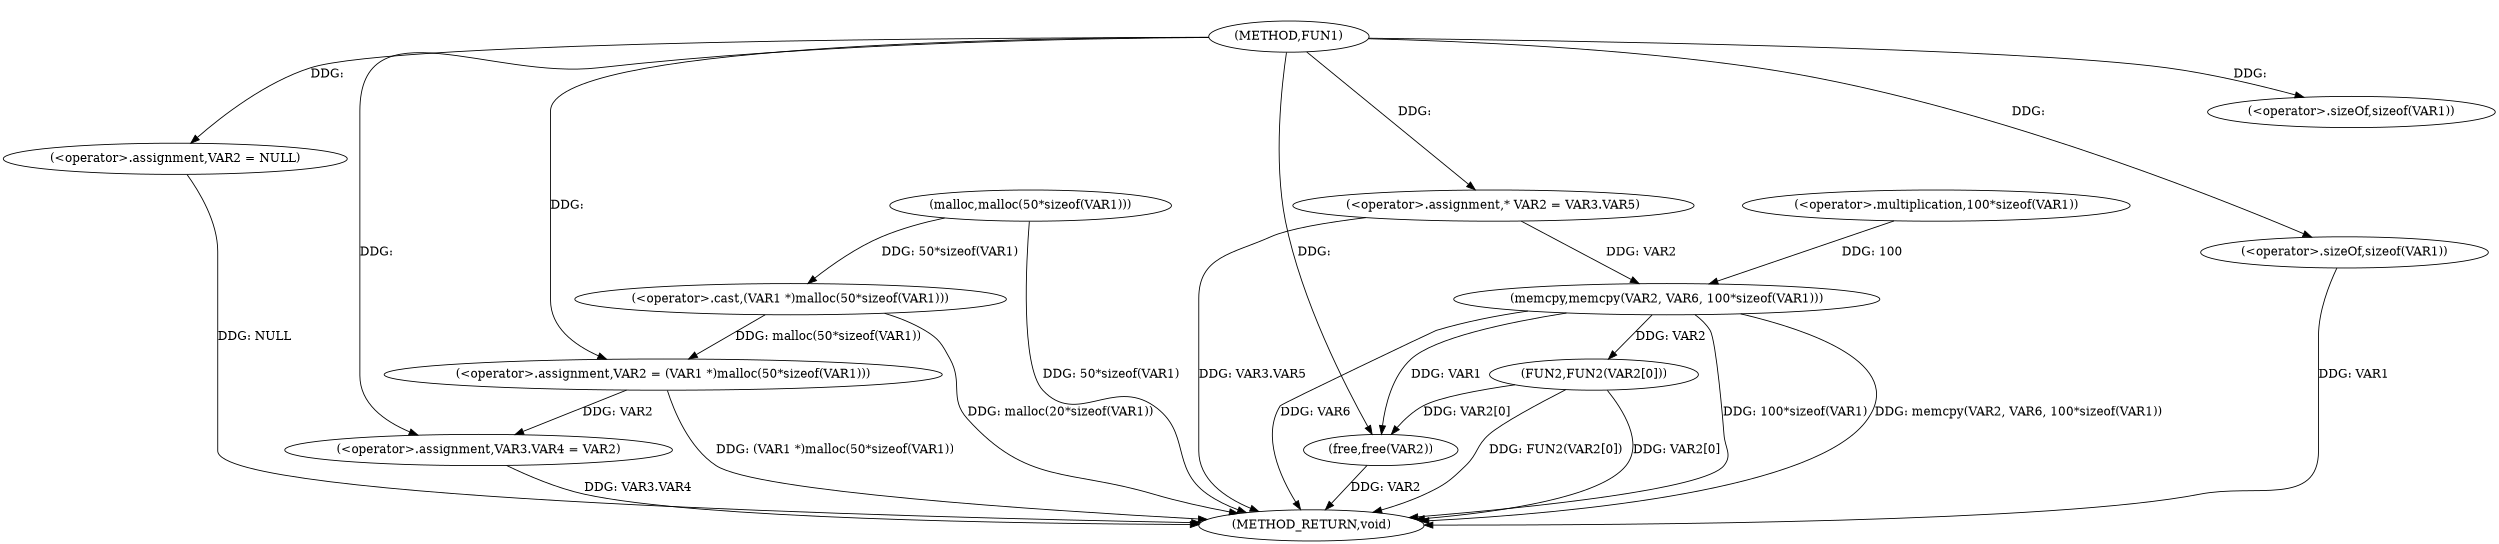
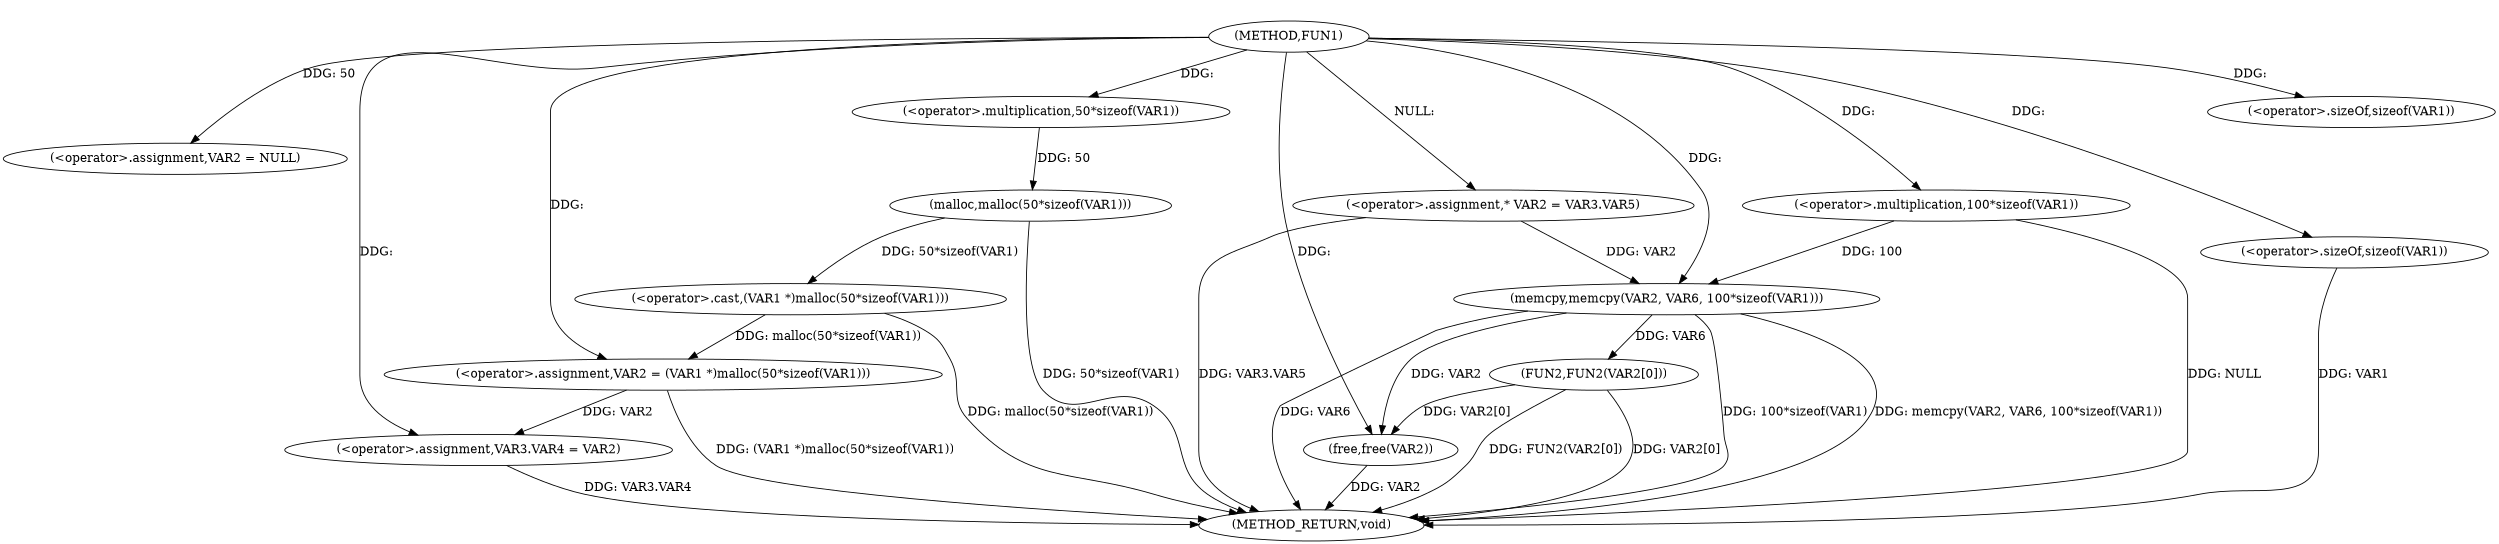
edge "(METHOD,FUN1)" -> "(<operator>.multiplication,100*sizeof(VAR1))": added, label "DDG:"
edge "(METHOD,FUN1)" -> "(<operator>.assignment,VAR2 = NULL)": label "DDG: " -> "DDG: 50"
edge "(METHOD,FUN1)" -> "(memcpy,memcpy(VAR2, VAR6, 100*sizeof(VAR1)))": added, label "DDG:"
node "(<operator>.multiplication,50*sizeof(VAR1))": added
edge "(METHOD,FUN1)" -> "(<operator>.assignment,* VAR2 = VAR3.VAR5)": label "DDG: " -> "NULL: "
edge "(memcpy,memcpy(VAR2, VAR6, 100*sizeof(VAR1)))" -> "(FUN2,FUN2(VAR2[0]))": label "DDG: VAR2" -> "DDG: VAR6"
edge "(memcpy,memcpy(VAR2, VAR6, 100*sizeof(VAR1)))" -> "(free,free(VAR2))": label "DDG: VAR1" -> "DDG: VAR2"
edge "(<operator>.cast,(VAR1 *)malloc(50*sizeof(VAR1)))" -> "(METHOD_RETURN,void)": label "DDG: malloc(20*sizeof(VAR1))" -> "DDG: malloc(50*sizeof(VAR1))"
edge "(<operator>.assignment,VAR2 = NULL)" -> "(METHOD_RETURN,void)": now "(<operator>.multiplication,100*sizeof(VAR1))" -> "(METHOD_RETURN,void)"
